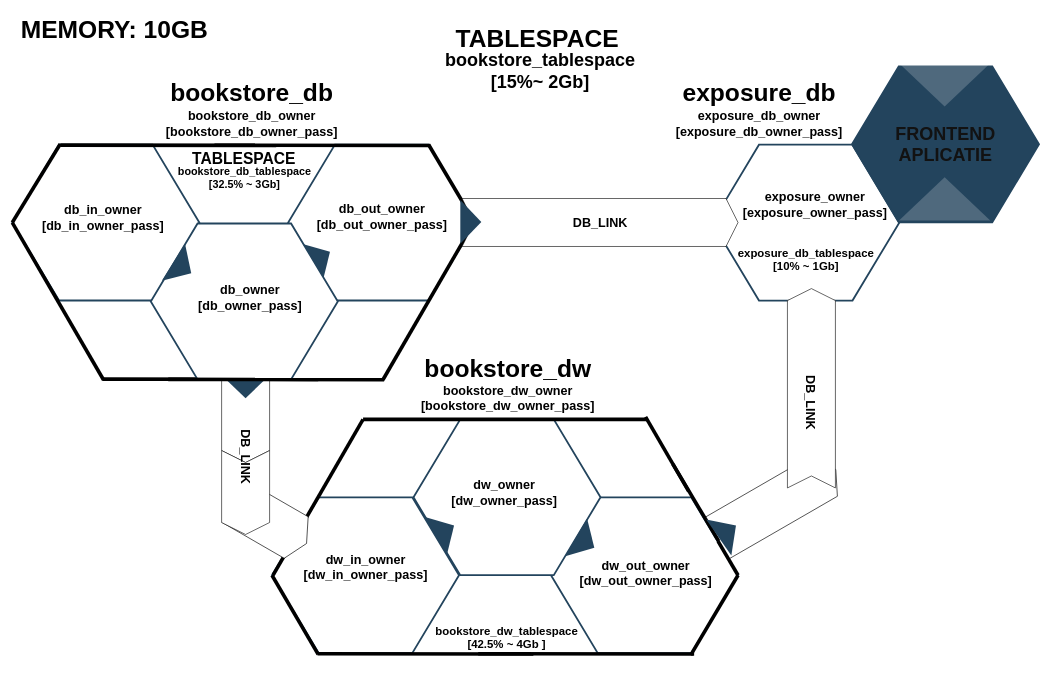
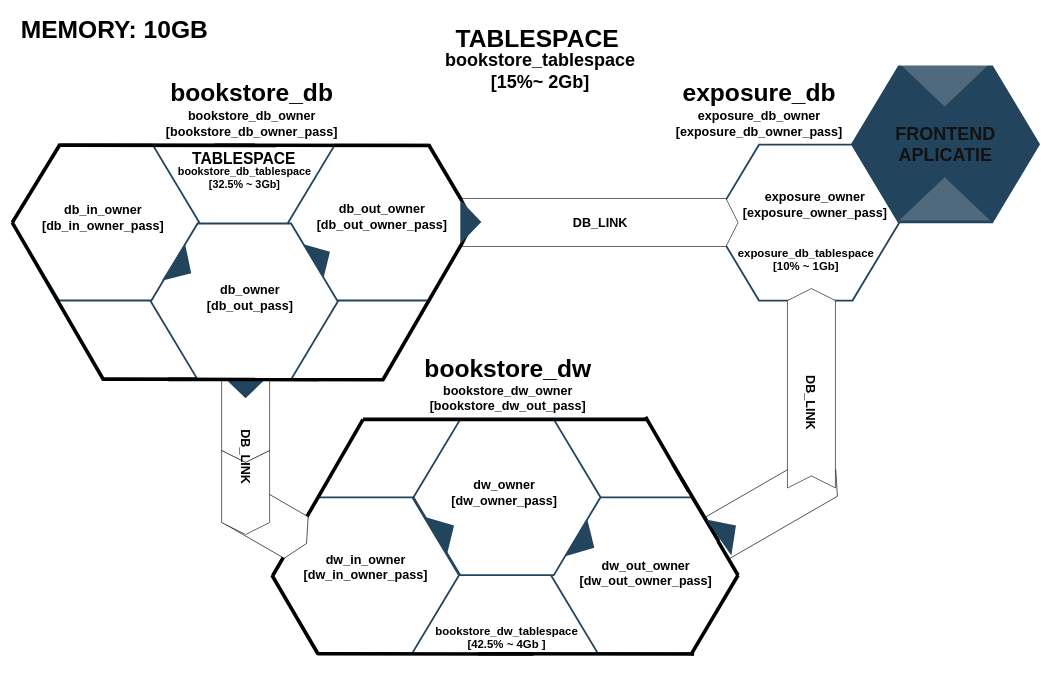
node "db_owner [db_owner_pass]": label "db_owner [db_owner_pass]" -> "db_owner [db_out_pass]"
node "bookstore_dw_owner [bookstore_dw_owner_pass]": label "bookstore_dw_owner [bookstore_dw_owner_pass]" -> "bookstore_dw_owner [bookstore_dw_out_pass]"
